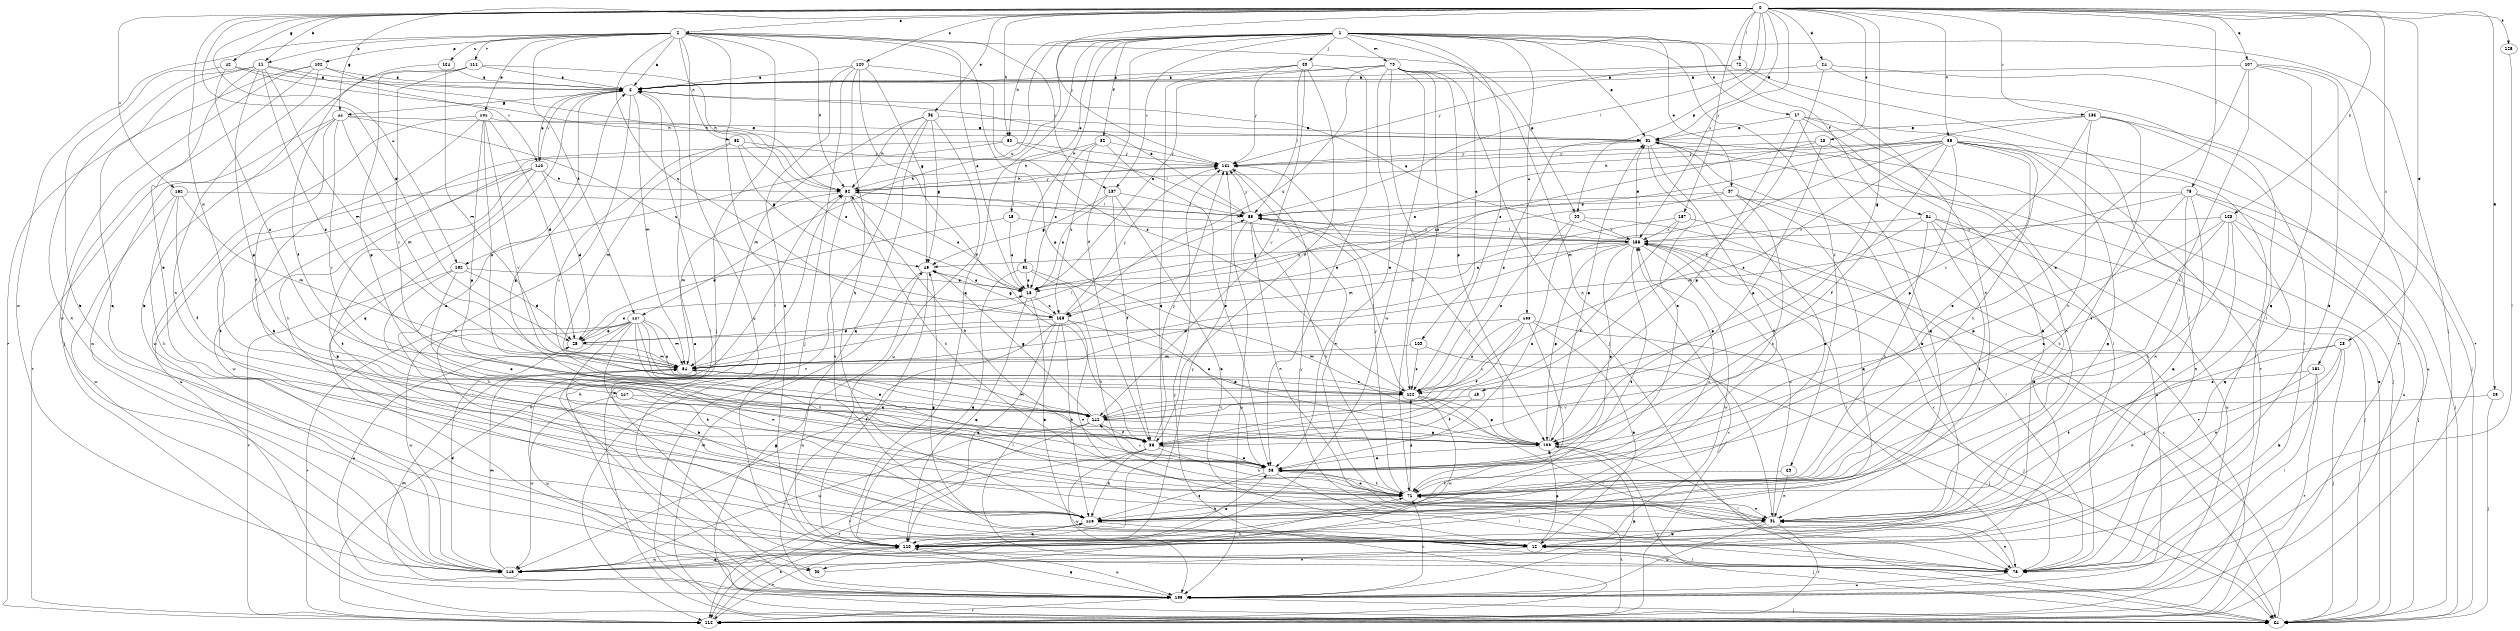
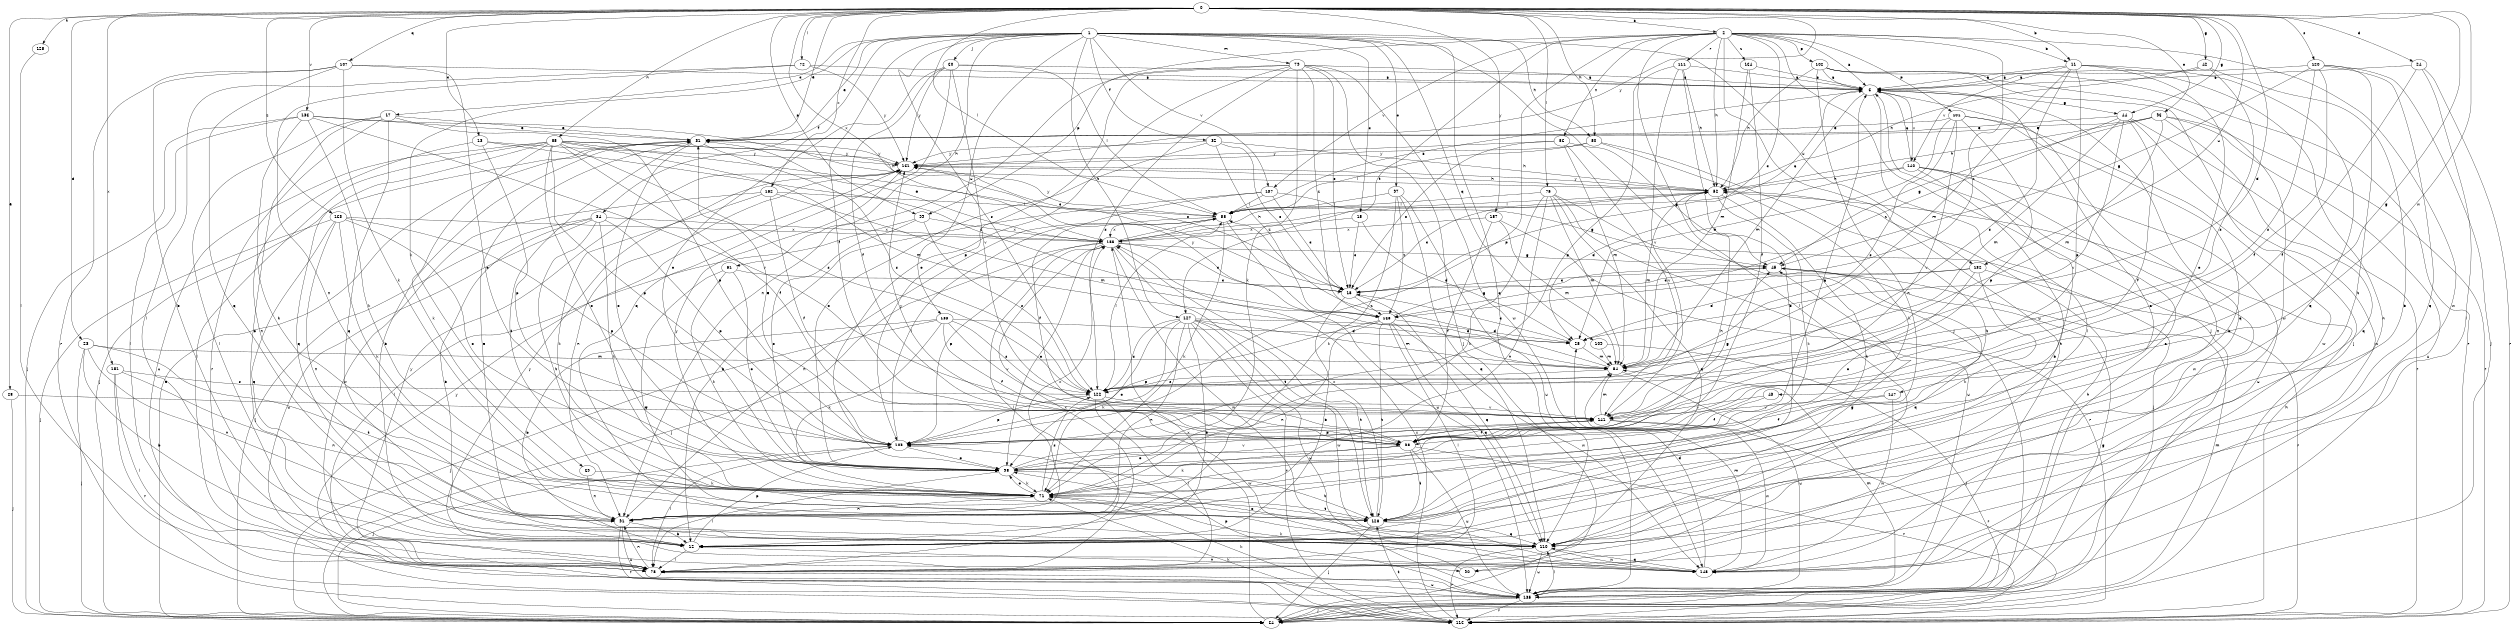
edge "101" -> "25": label "d" -> "e"
edge "109" -> "122": removed, label "s"
edge "135" -> "110": label "q" -> "i"
